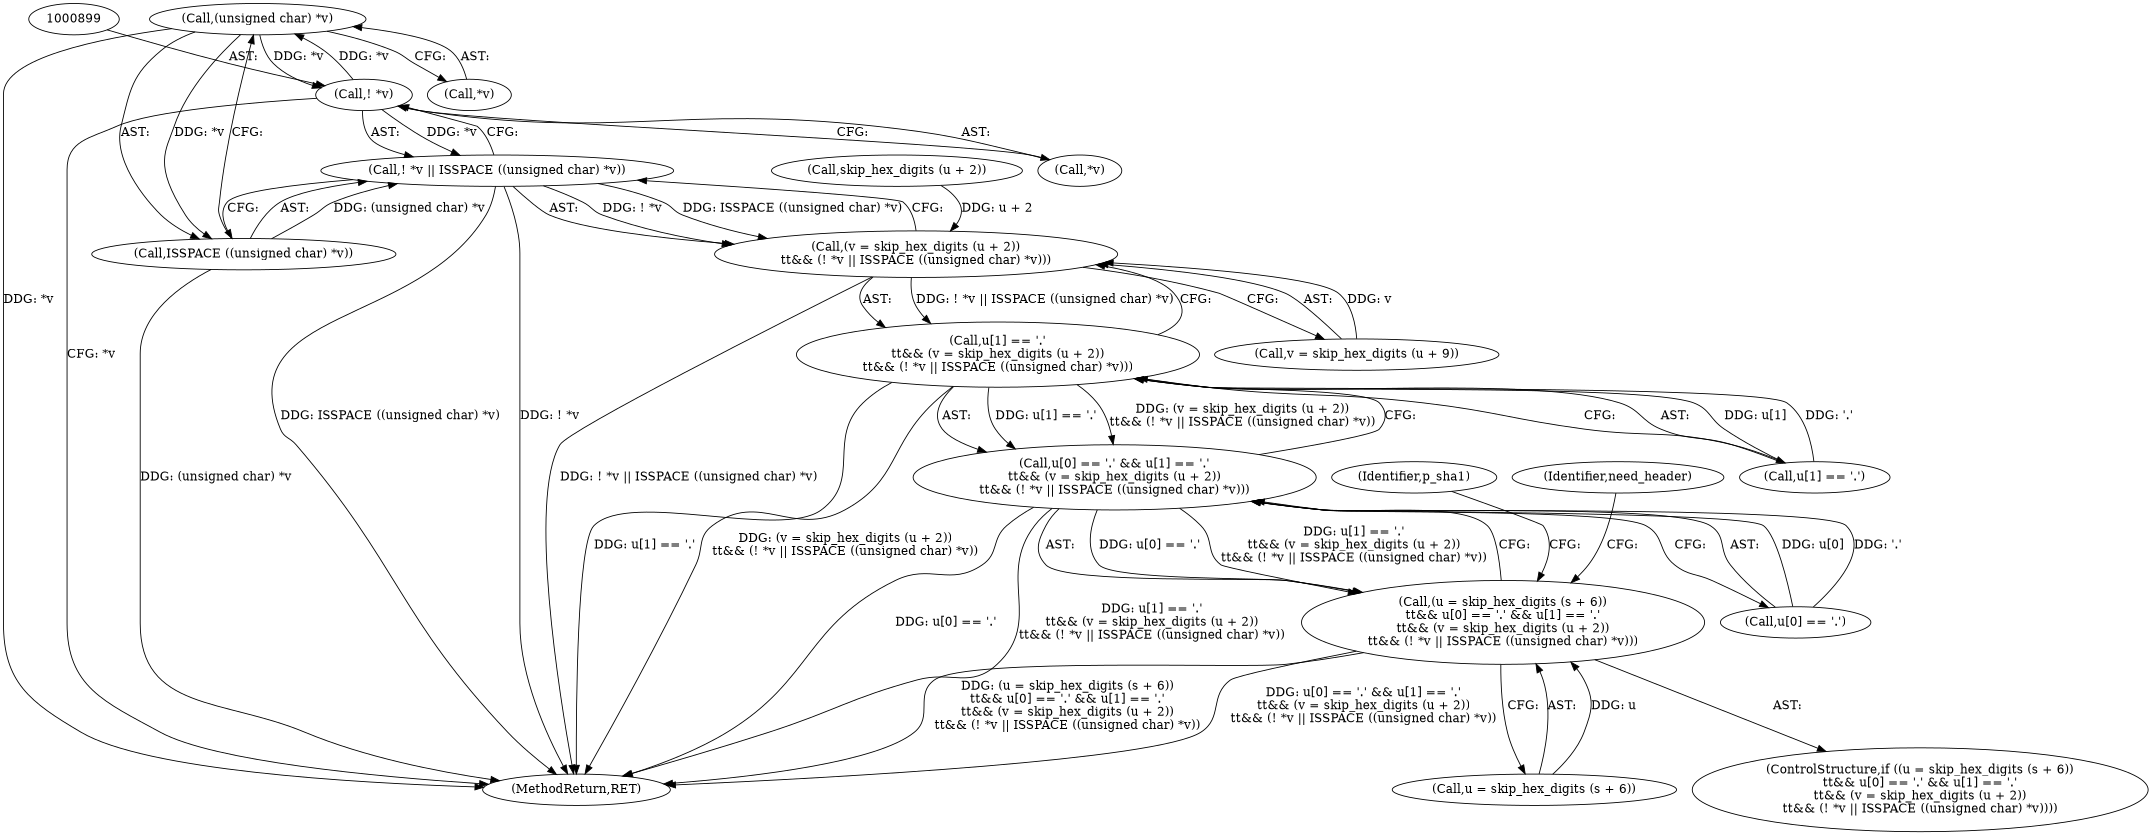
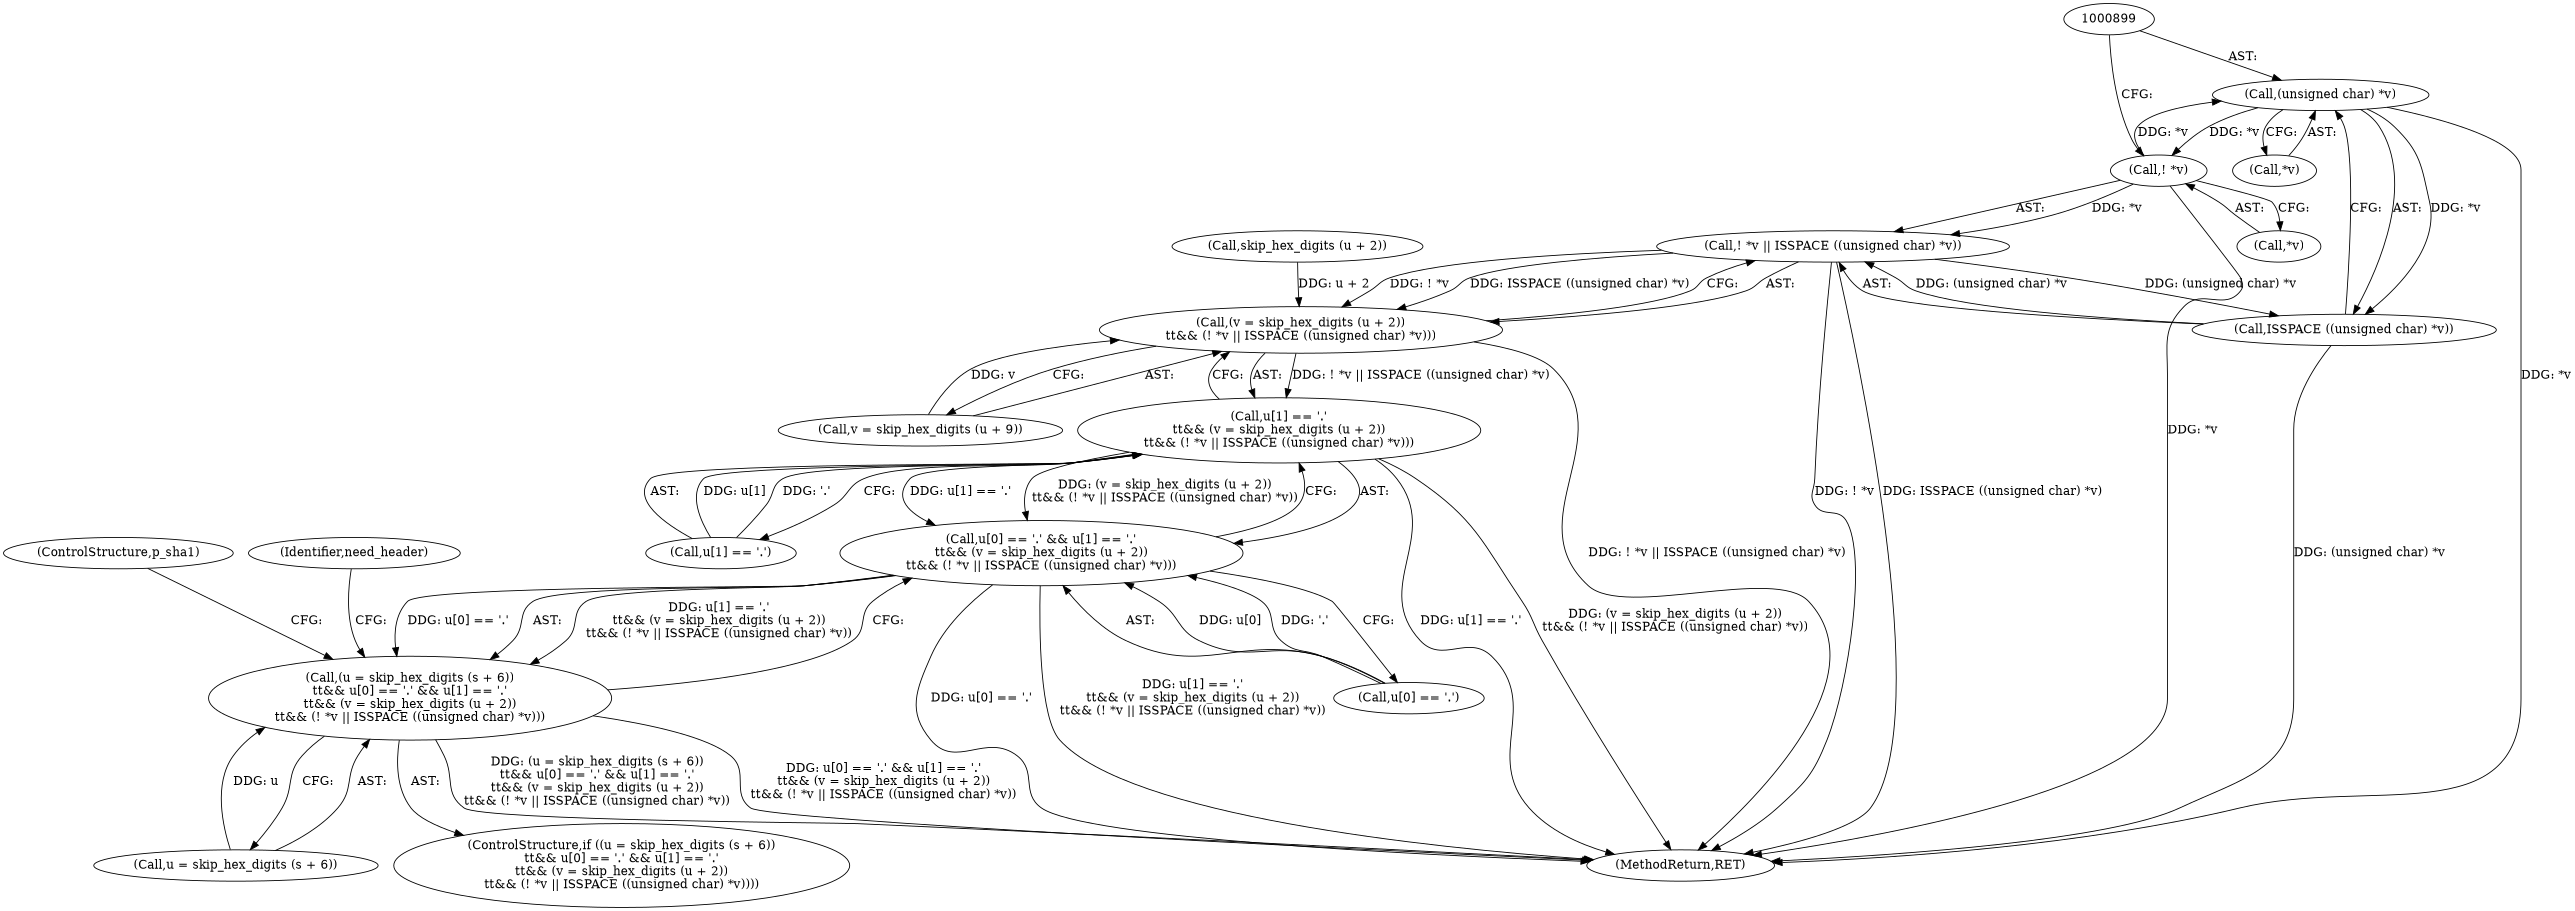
edge "1000899" -> "(Call,(unsigned char) *v)": added, label "AST:"
edge "1000899" -> "(Call,! *v)": label "AST: " -> "CFG: "
edge "(Call,! *v || ISSPACE ((unsigned char) *v))" -> "(Call,! *v)": removed, label "CFG:"
edge "(Call,! *v || ISSPACE ((unsigned char) *v))" -> "(Call,ISSPACE ((unsigned char) *v))": label "CFG: " -> "DDG: (unsigned char) *v"
edge "(Call,! *v)" -> "(MethodReturn,RET)": label "CFG: *v" -> "DDG: *v"
node "(Identifier,p_sha1)": label "(Identifier,p_sha1)" -> "(ControlStructure,p_sha1)"
